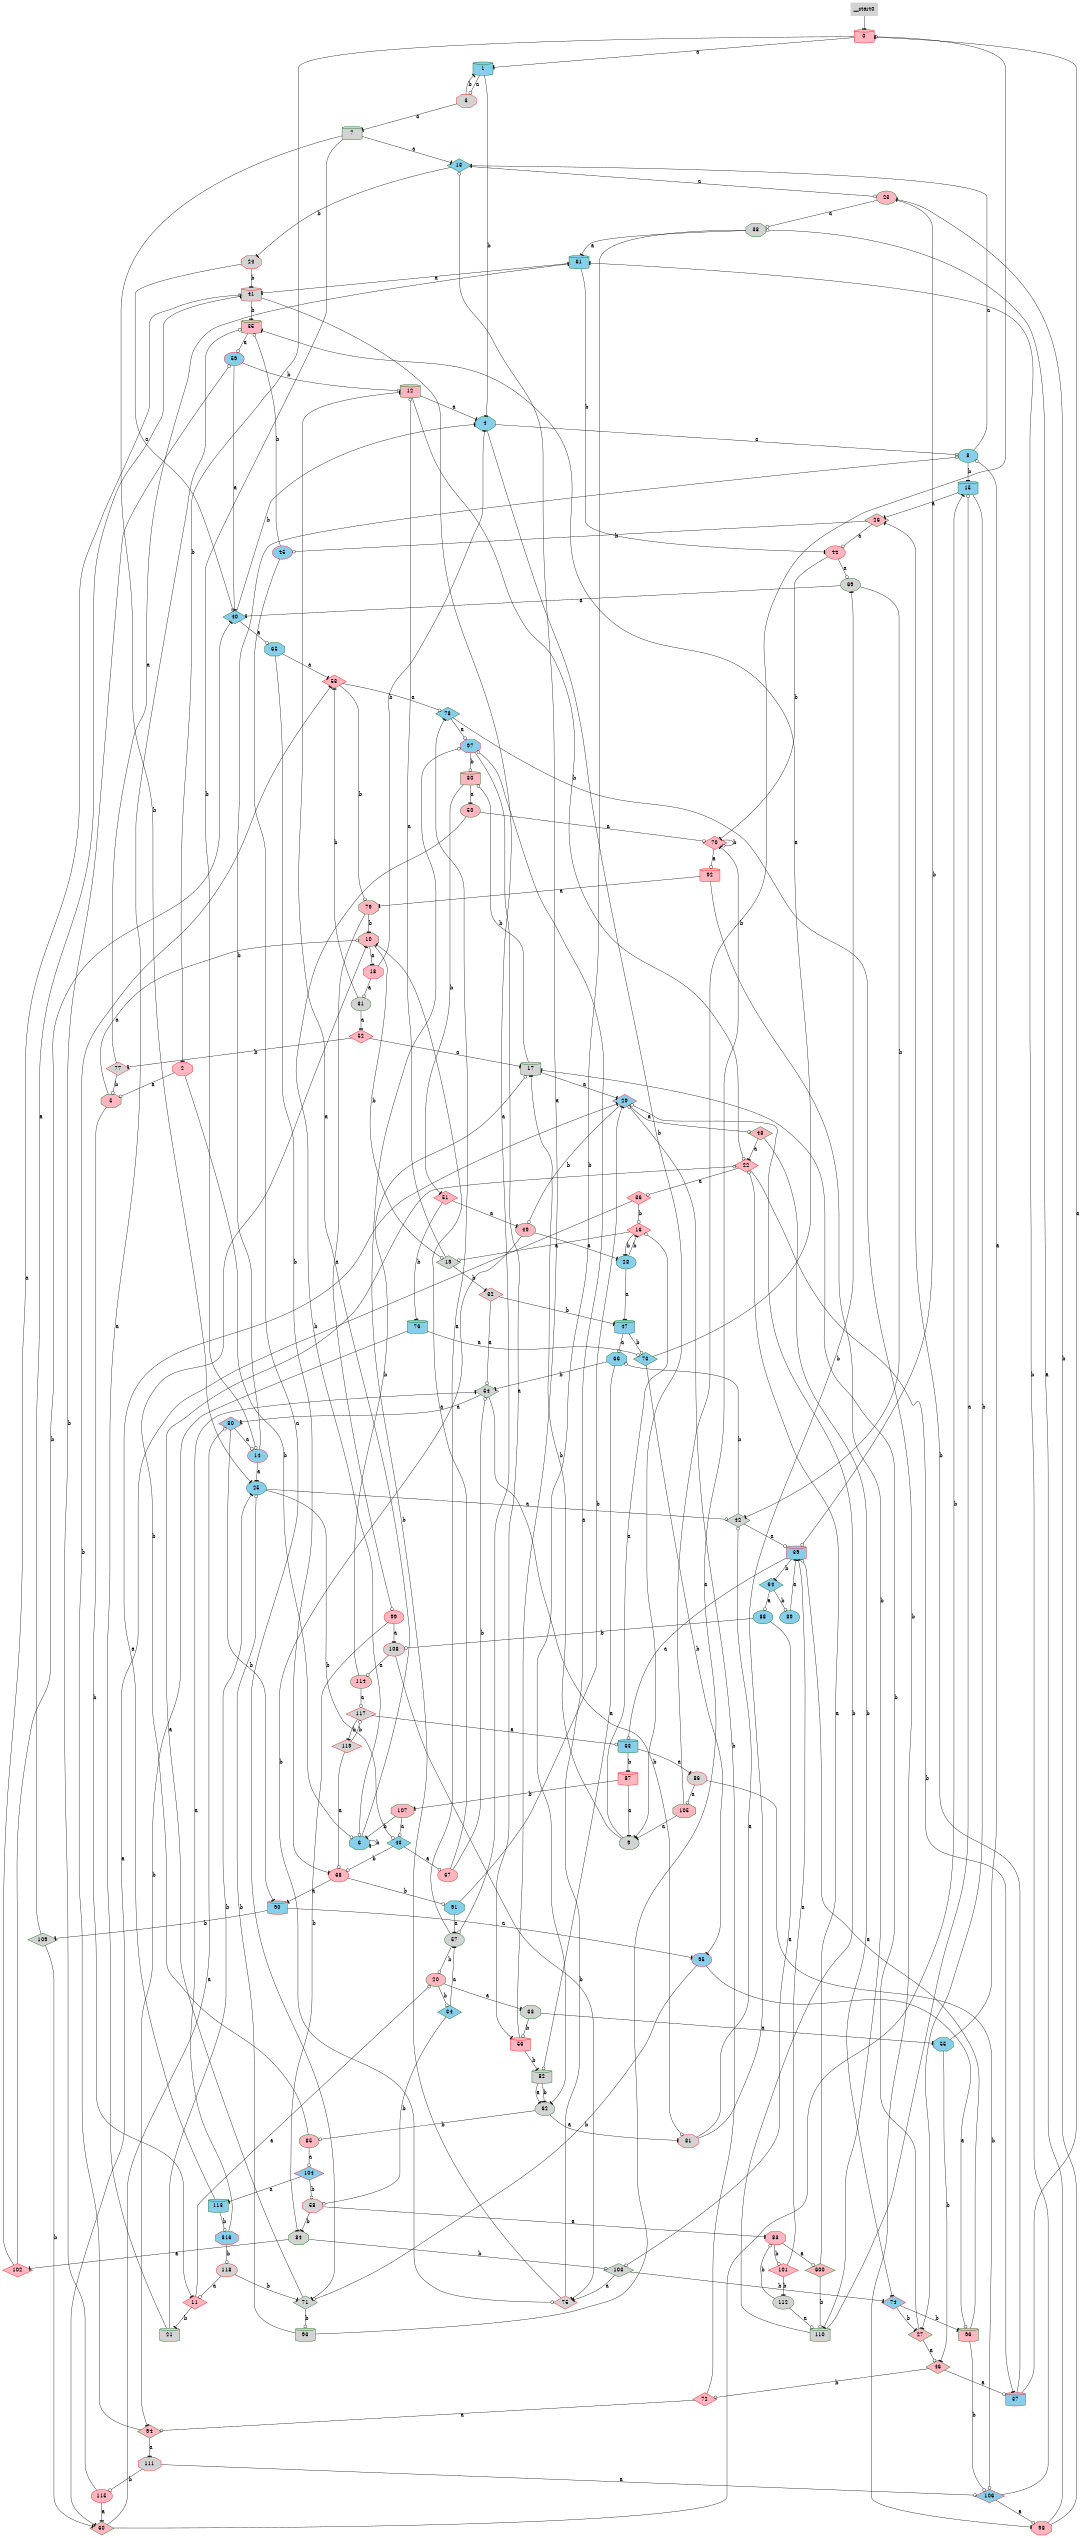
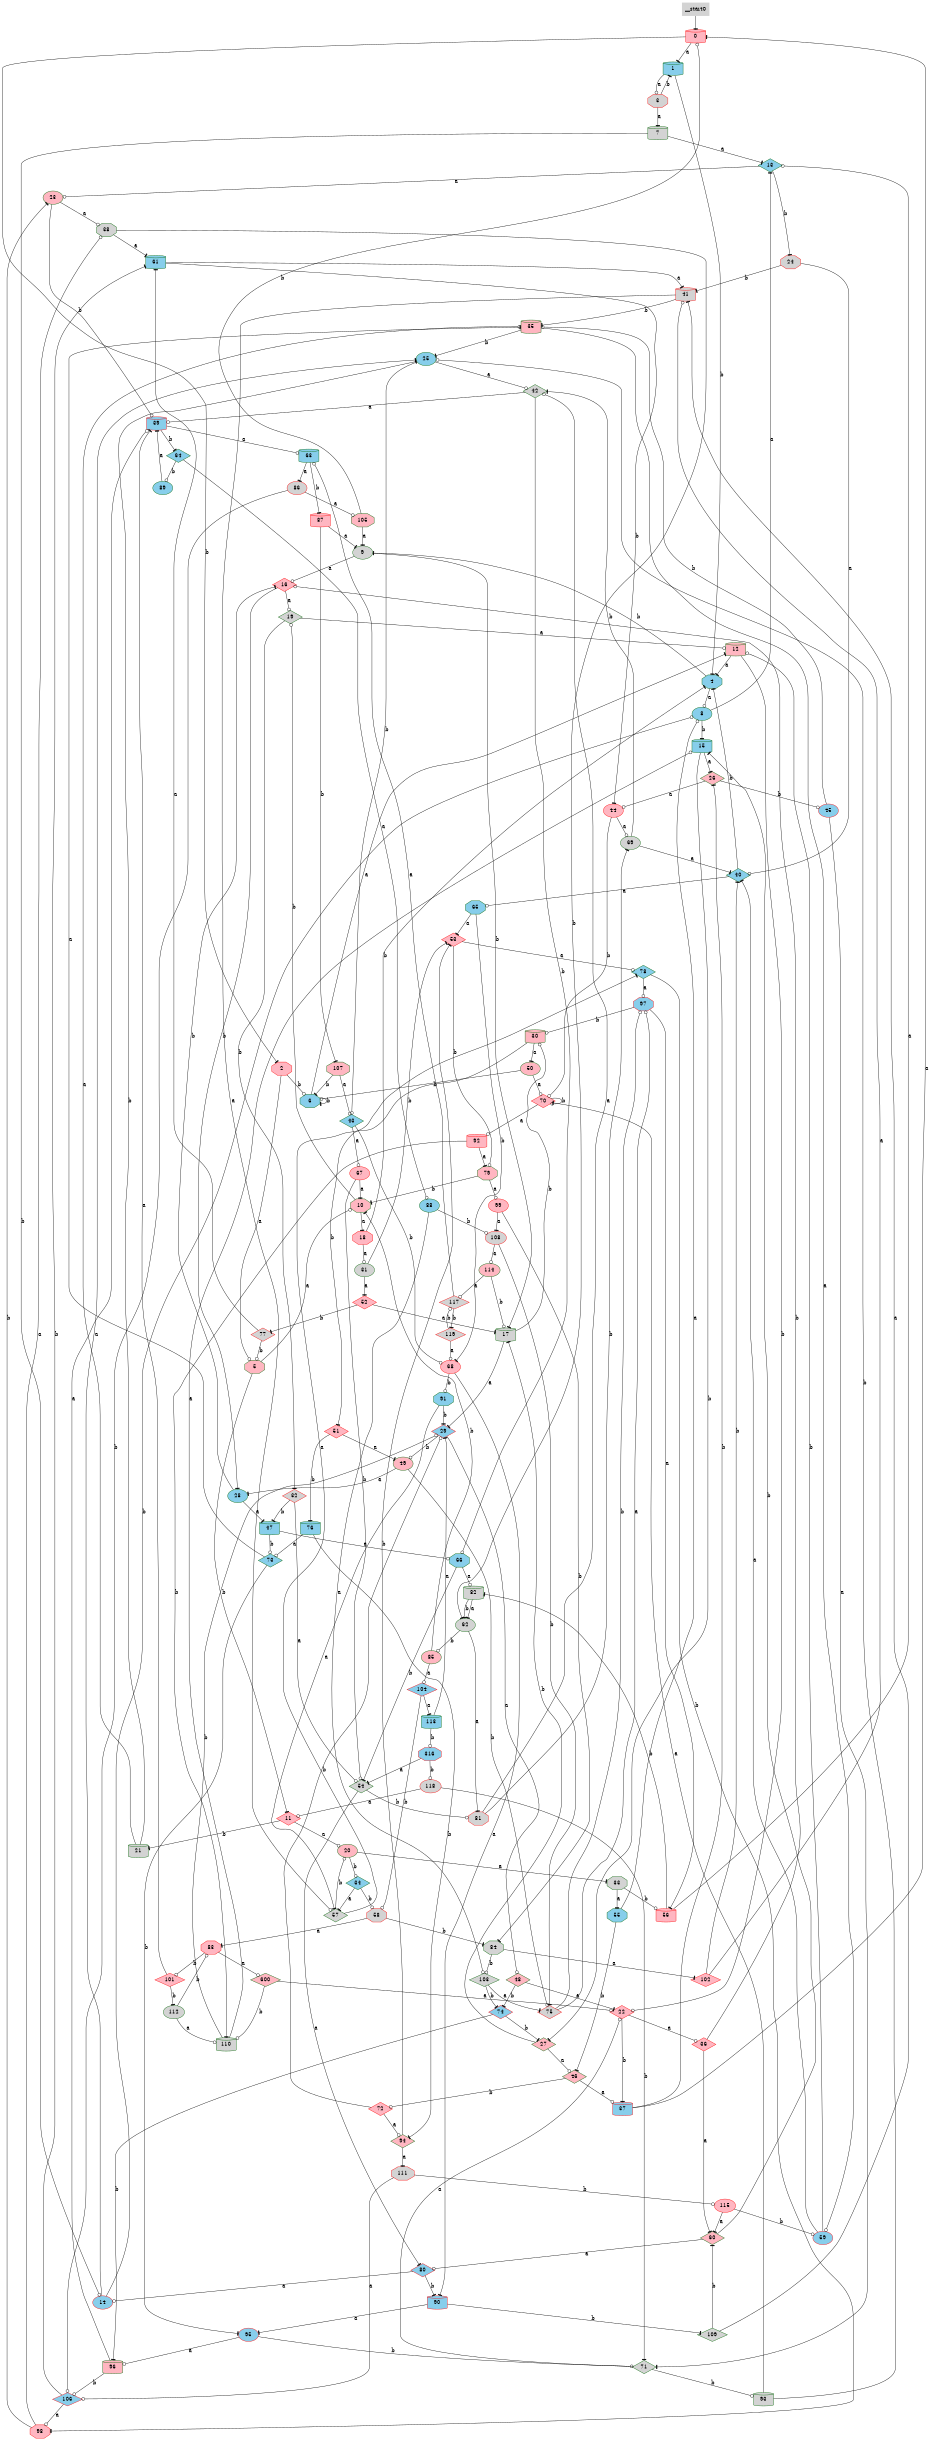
edge "44" -> "70": arrowhead tee -> odot
edge "7" -> "25": now "35" -> "25"
node "57": shape ellipse -> diamond
